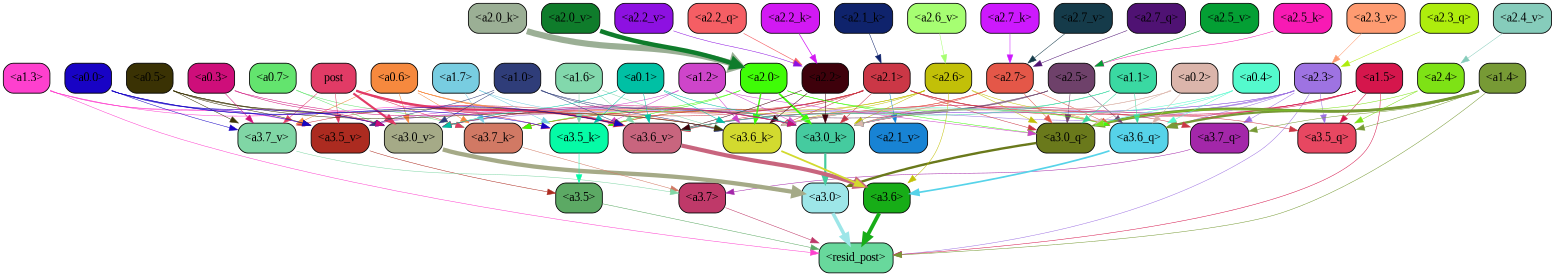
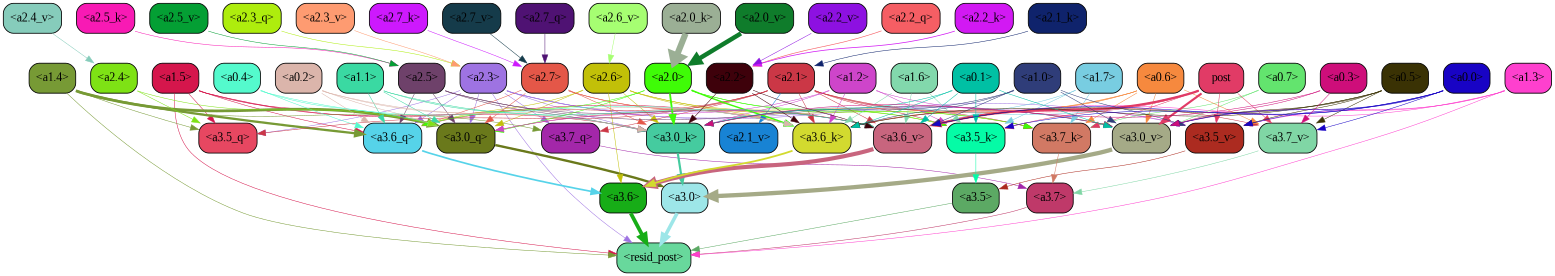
edge "<a2.1>" -> "<a3.0_k>": removed
edge "post" -> "<a3.0_k>": color #e13b66 -> #78cde1
